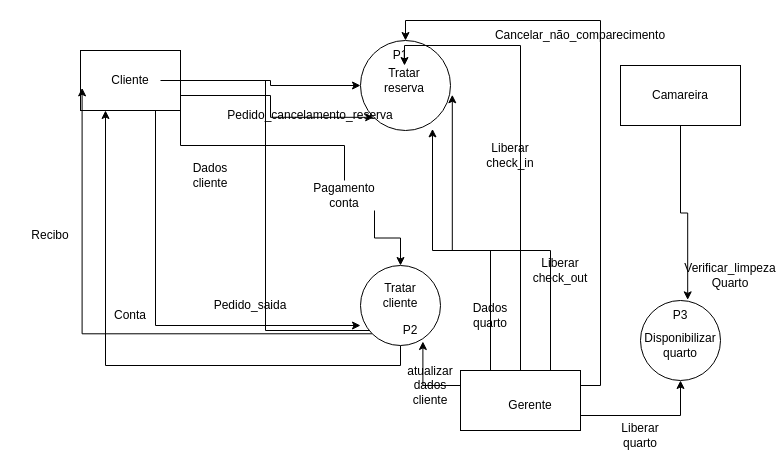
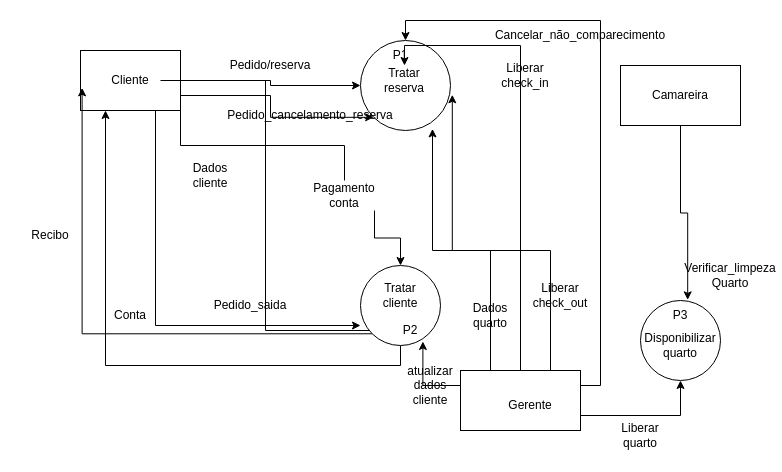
node "Pedido/reserva": added
node "Liberar check_in": moved (511, 156) -> (526, 76)
node "Liberar check_out": moved (561, 271) -> (561, 296)
